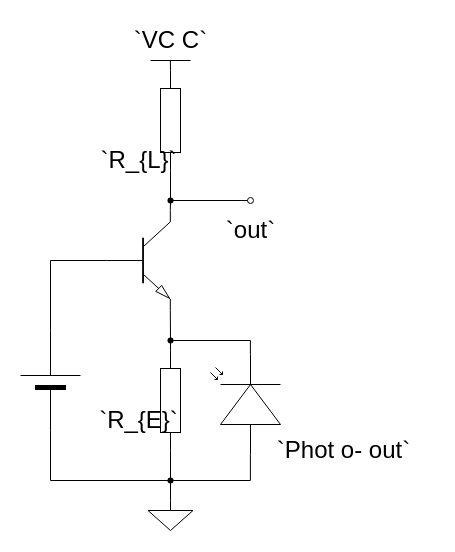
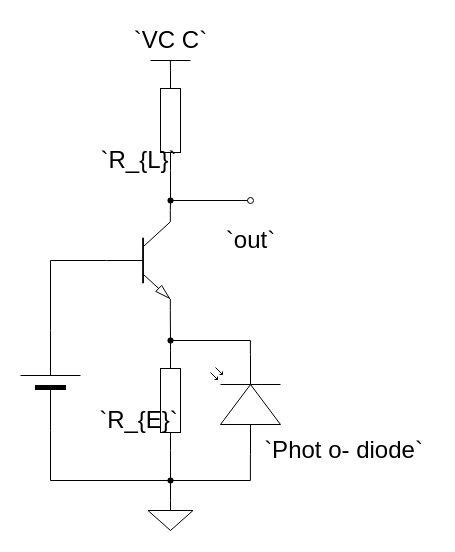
node "`out`": moved (251, 231) -> (251, 241)
node "`Phot o- out`": label "`Phot o- out`" -> "`Phot o- diode`"
